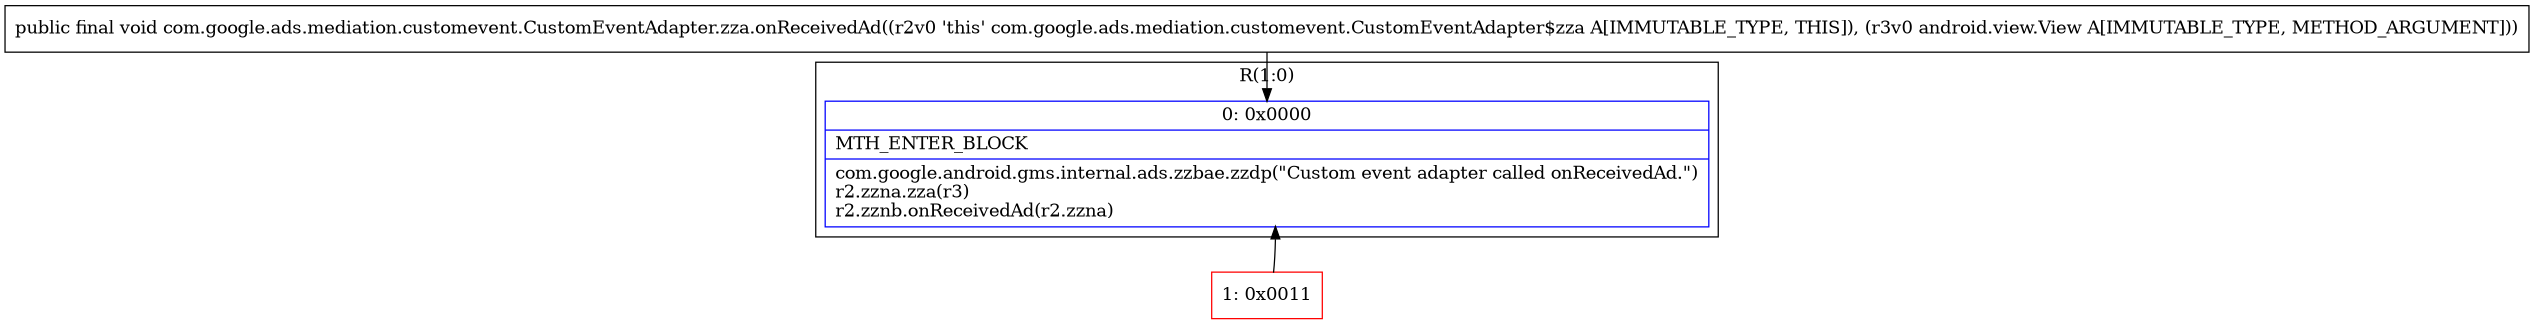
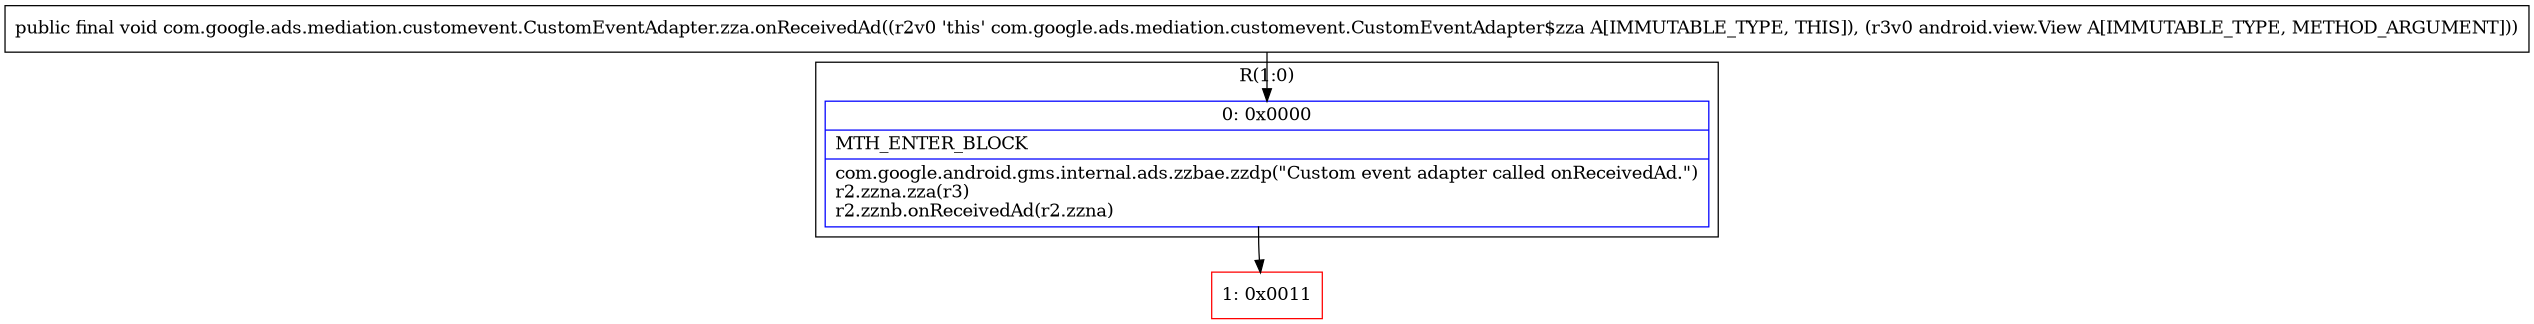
edge "1: 0x0011" -> "0: 0x0000": reversed
